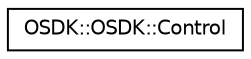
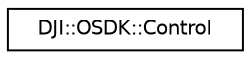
node "OSDK::OSDK::Control": label "OSDK::OSDK::Control" -> "DJI::OSDK::Control"
